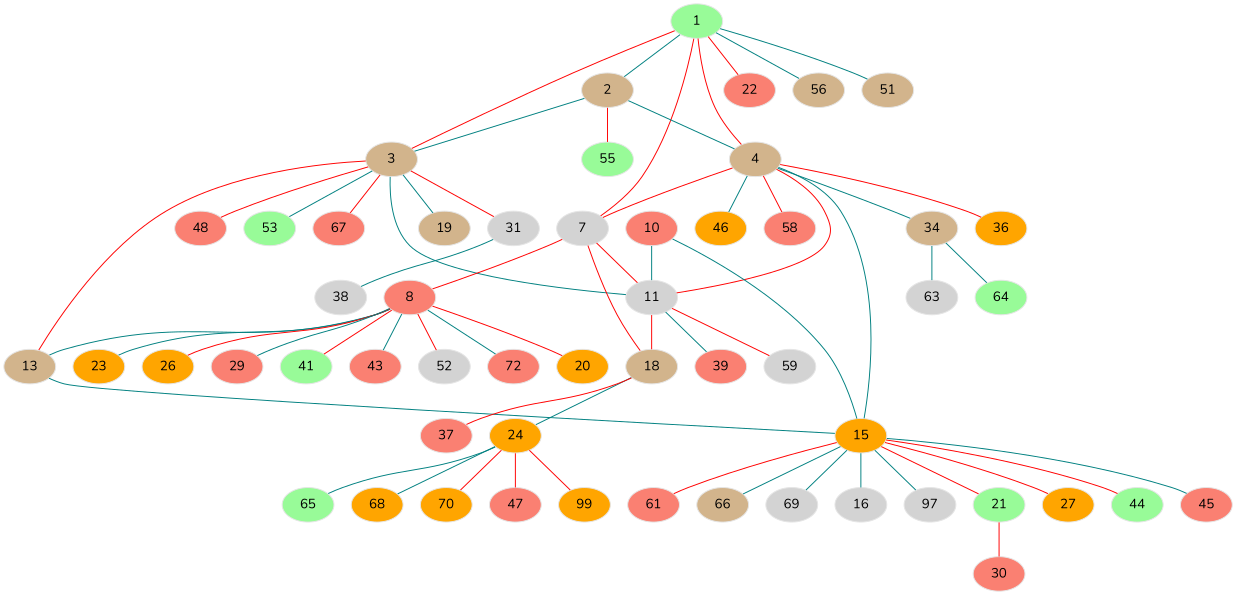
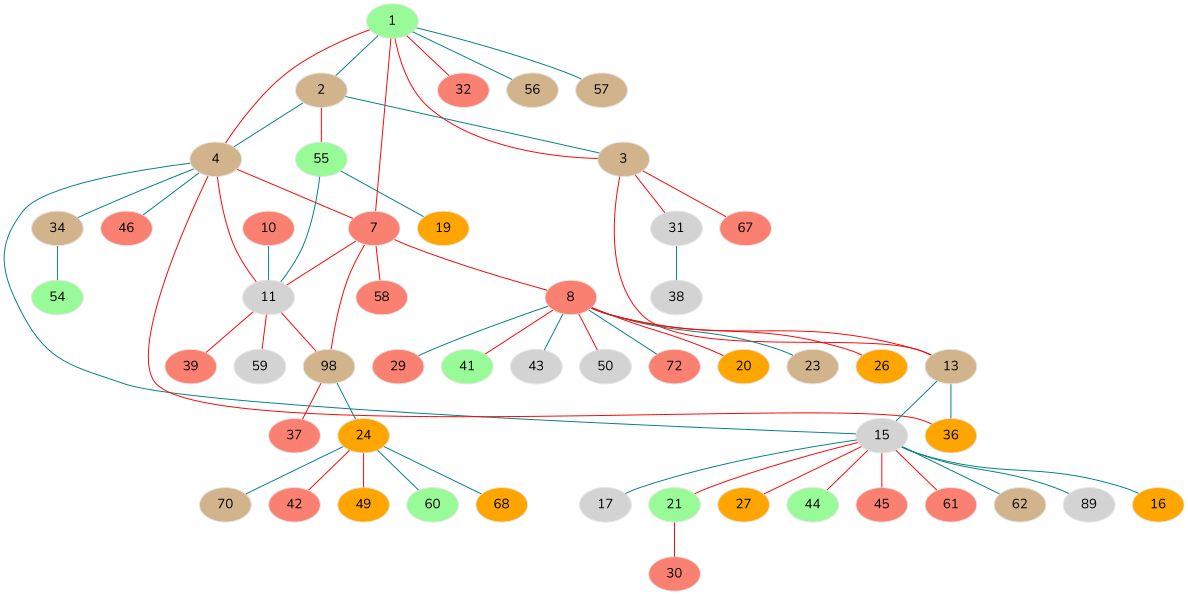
node "22": label "22" -> "32"
node "51": label "51" -> "57"
edge "3" -- "19": now "55" -- "19"
edge "4" -- "58": now "7" -- "58"
node "48": removed
node "53": removed
node "19": fillcolor tan -> orange
node "7": fillcolor lightgrey -> salmon
node "46": fillcolor orange -> salmon
edge "3" -- "11": now "55" -- "11"
node "63": removed
node "64": label "64" -> "54"
edge "10" -- "15": removed
edge "8" -- "13": color teal -> red
edge "11" -- "39": color teal -> red
node "23": fillcolor orange -> tan
node "43": fillcolor salmon -> lightgrey
node "52": label "52" -> "50"
node "18": label "18" -> "98"
edge "13" -- "36": added
node "15": fillcolor orange -> lightgrey
edge "15" -- "45": color teal -> red
edge "24" -- "70": color red -> teal
node "65": label "65" -> "60"
node "70": fillcolor orange -> tan
node "47": label "47" -> "42"
node "99": label "99" -> "49"
node "66": label "66" -> "62"
node "69": label "69" -> "89"
node "16": fillcolor lightgrey -> orange
node "97": label "97" -> "17"
